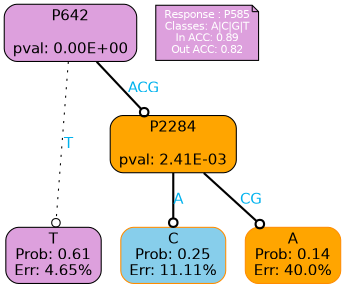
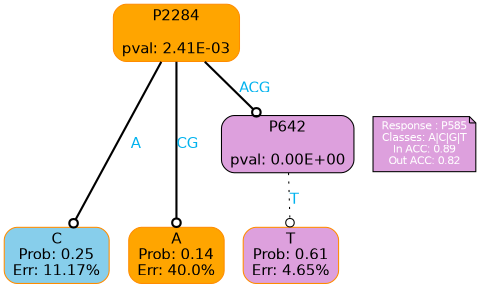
edge "P642 pval: 0.00E+00" -> "P2284 pval: 2.41E-03": reversed
node "P2284 pval: 2.41E-03": color black -> darkorange
node "T Prob: 0.61 Err: 4.65%": color black -> darkorange
node "C Prob: 0.25 Err: 11.11%": label "C Prob: 0.25 Err: 11.11%" -> "C Prob: 0.25 Err: 11.17%"
